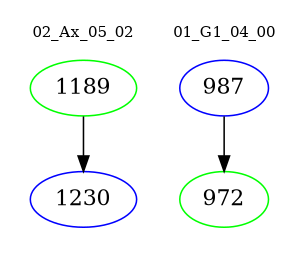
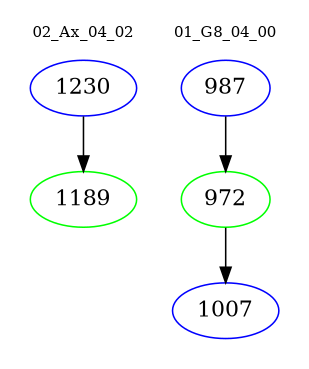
cluster "02_Ax_05_02": label "02_Ax_05_02" -> "02_Ax_04_02"
cluster "01_G1_04_00": label "01_G1_04_00" -> "01_G8_04_00"
edge "1189" -> "1230": reversed
node "1007": added
